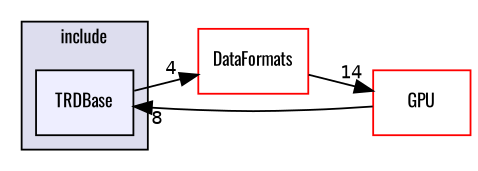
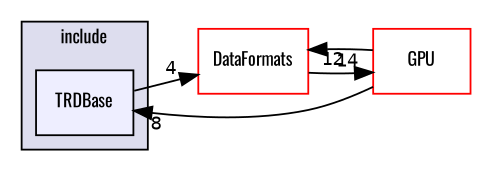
edge "GPU" -> "DataFormats": added
